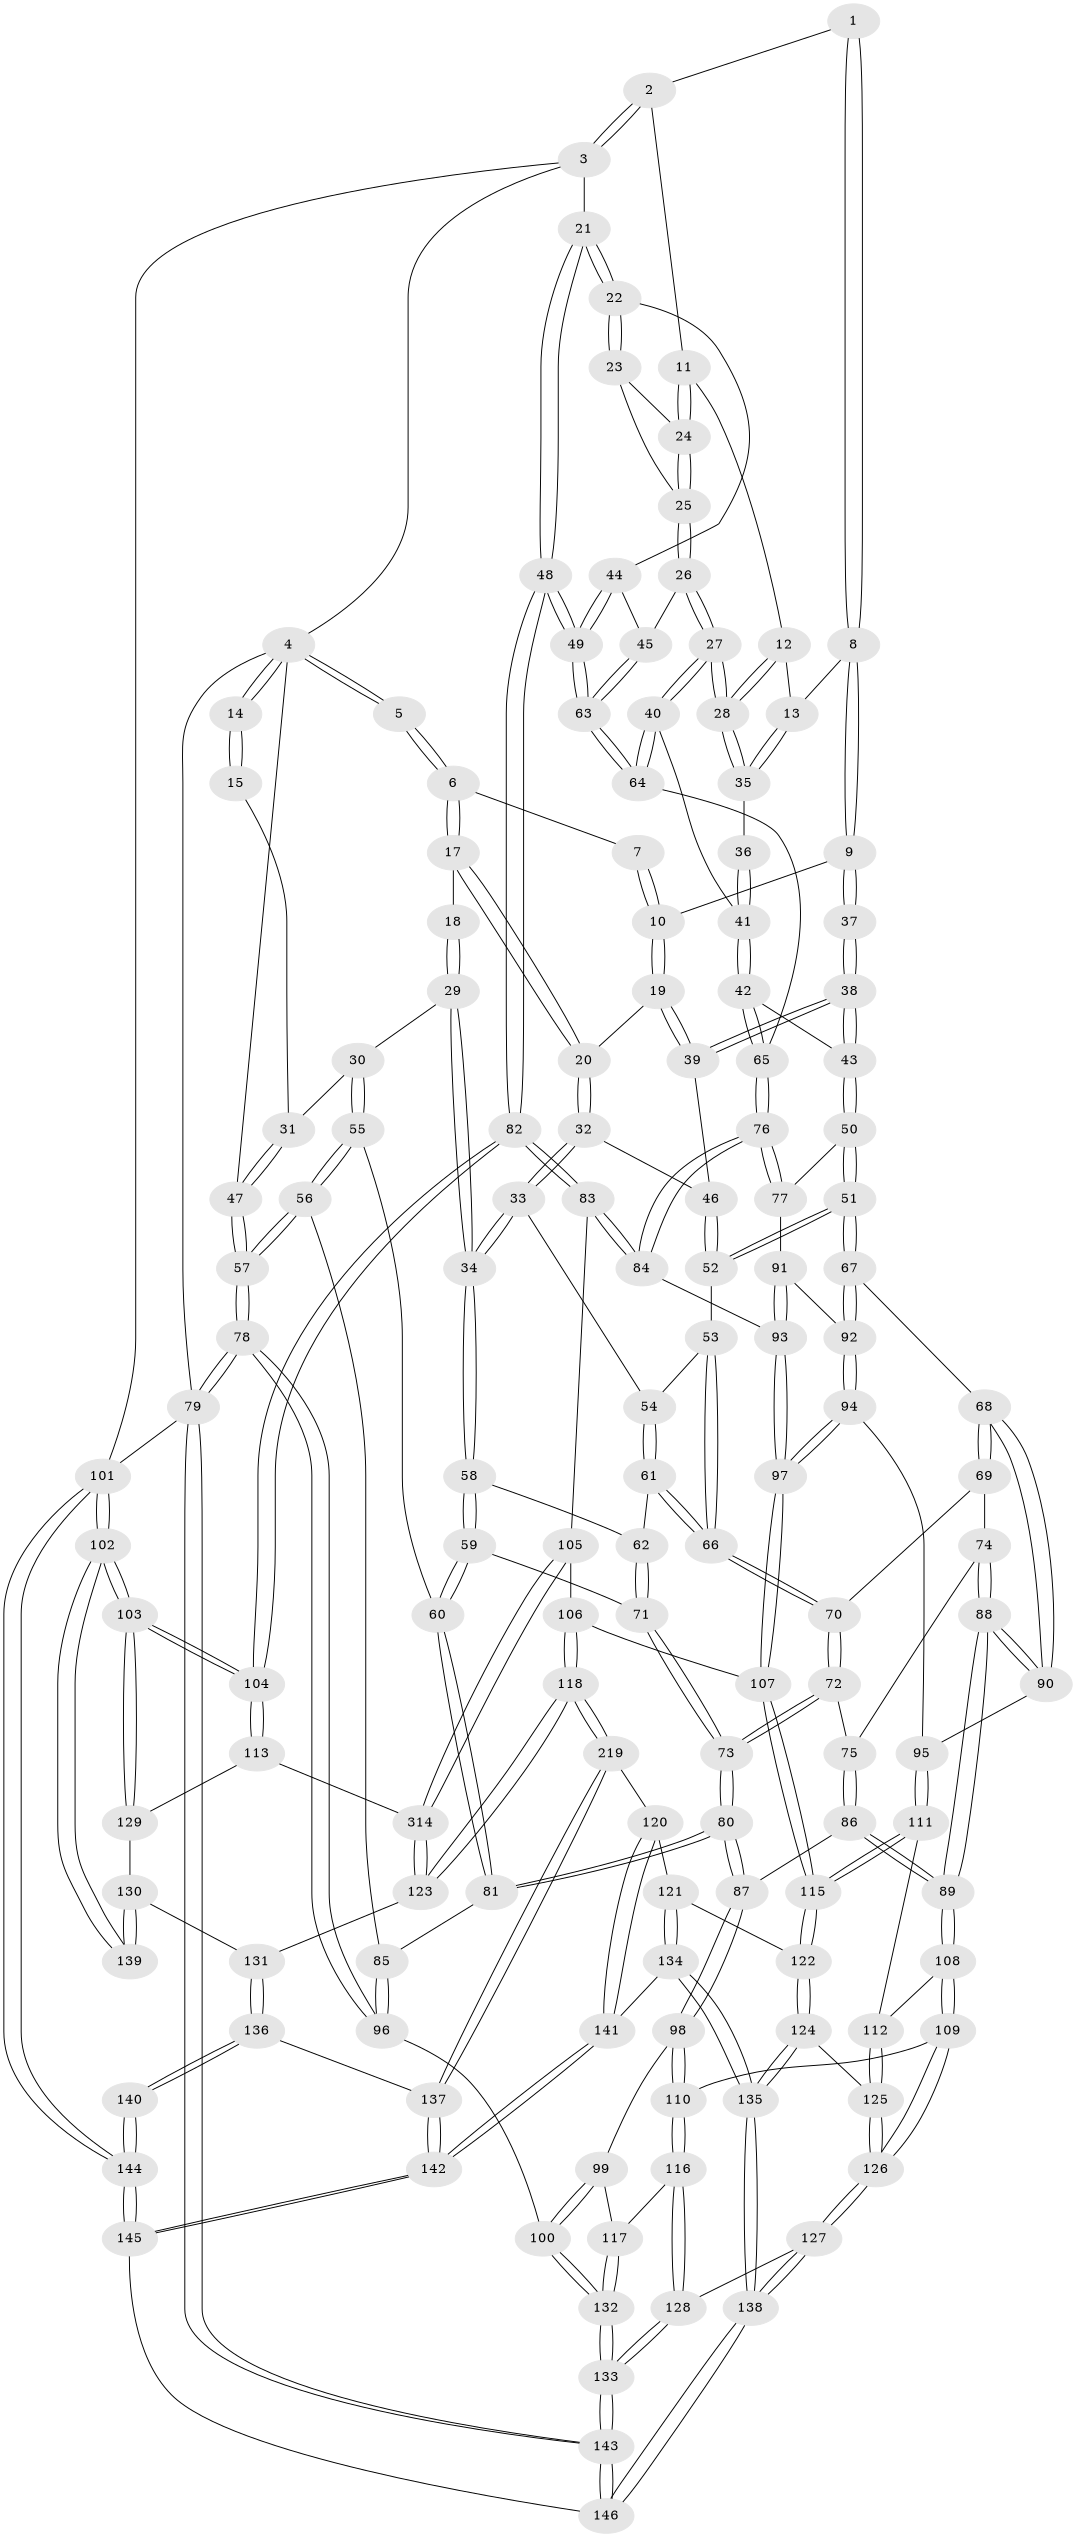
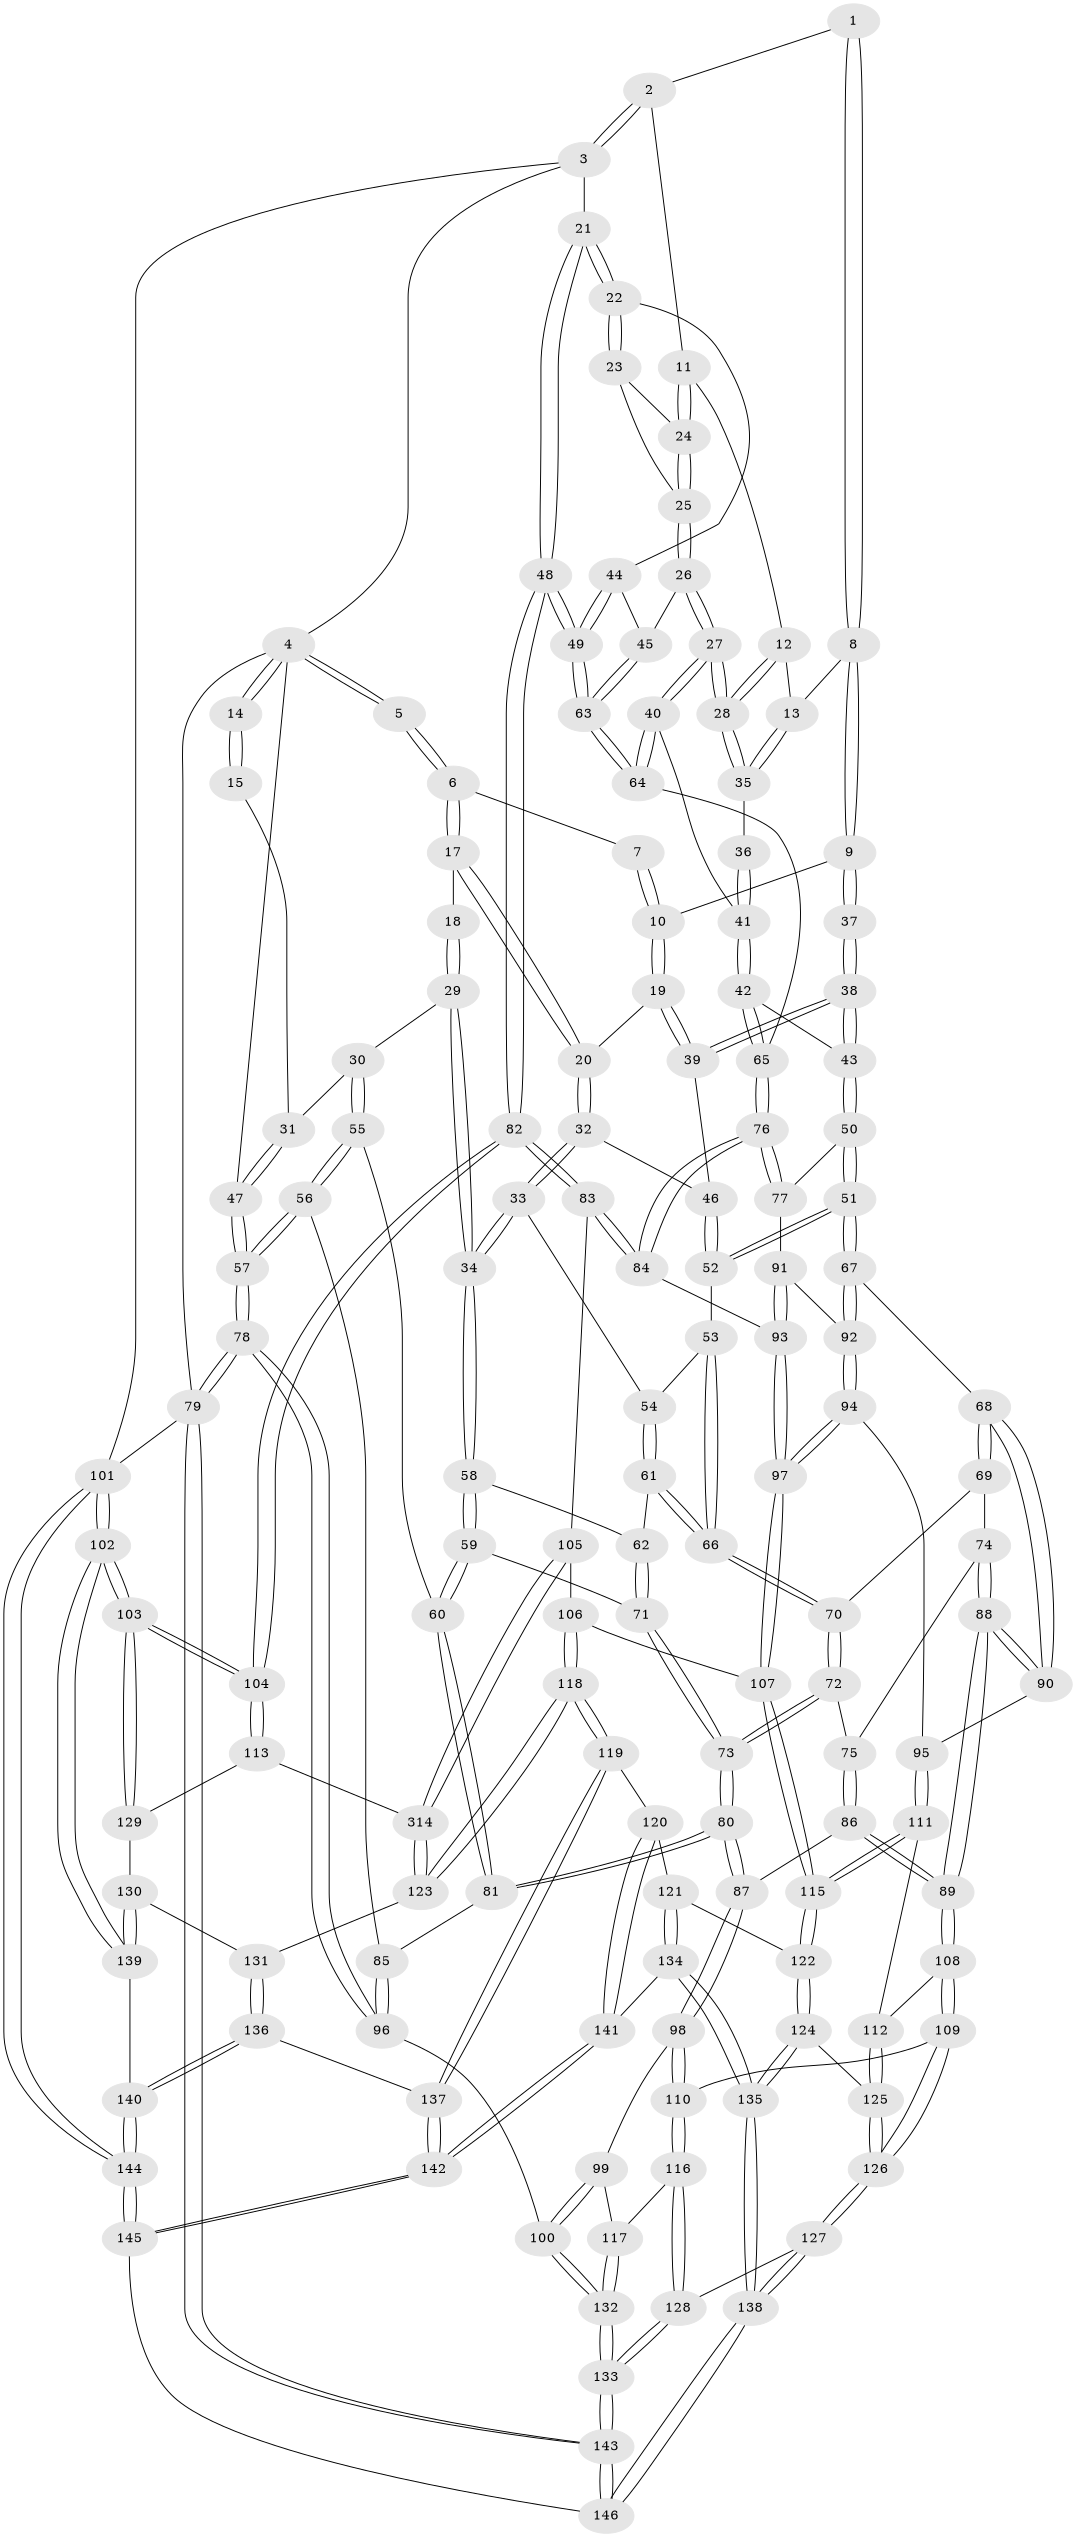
node "219": label "219" -> "119"
edge "139" -- "140": added
